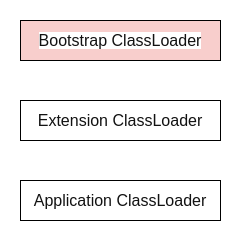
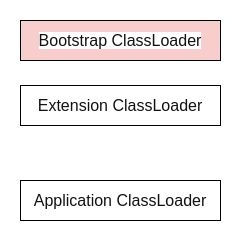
node "Extension ClassLoader": moved (121, 121) -> (121, 106)
